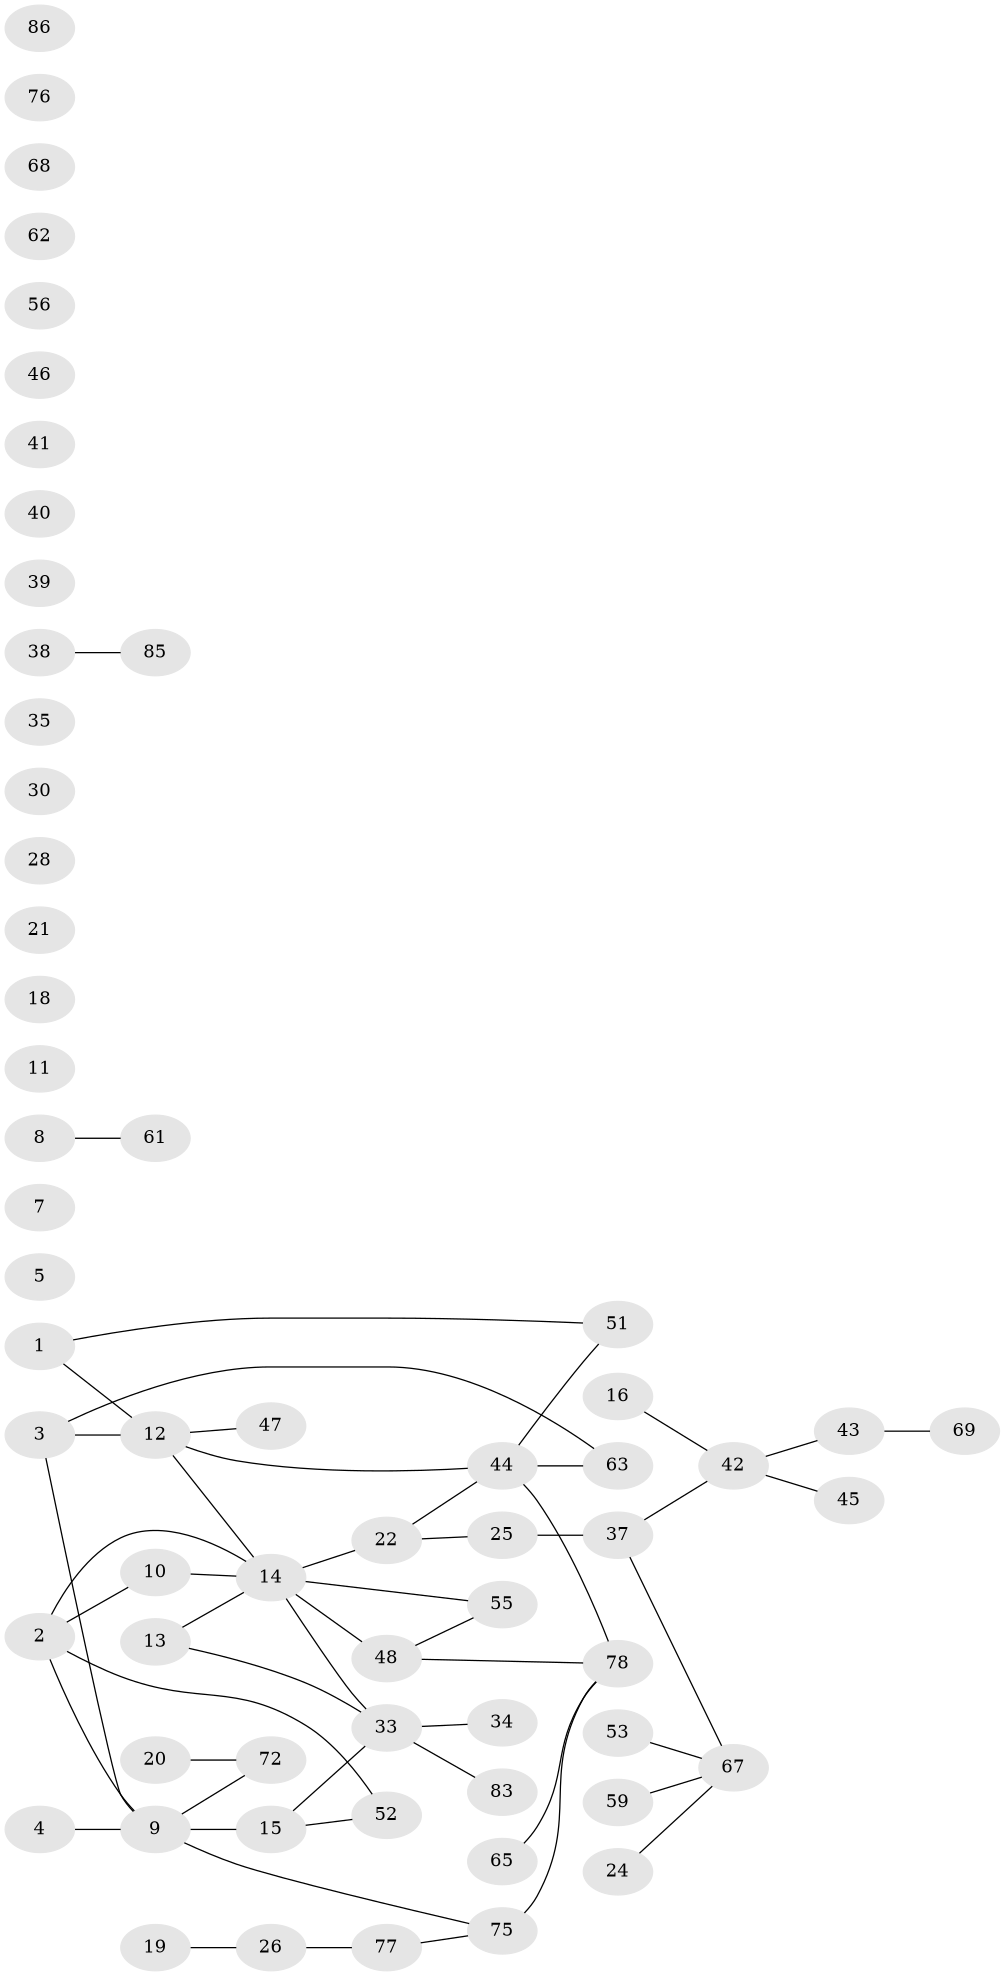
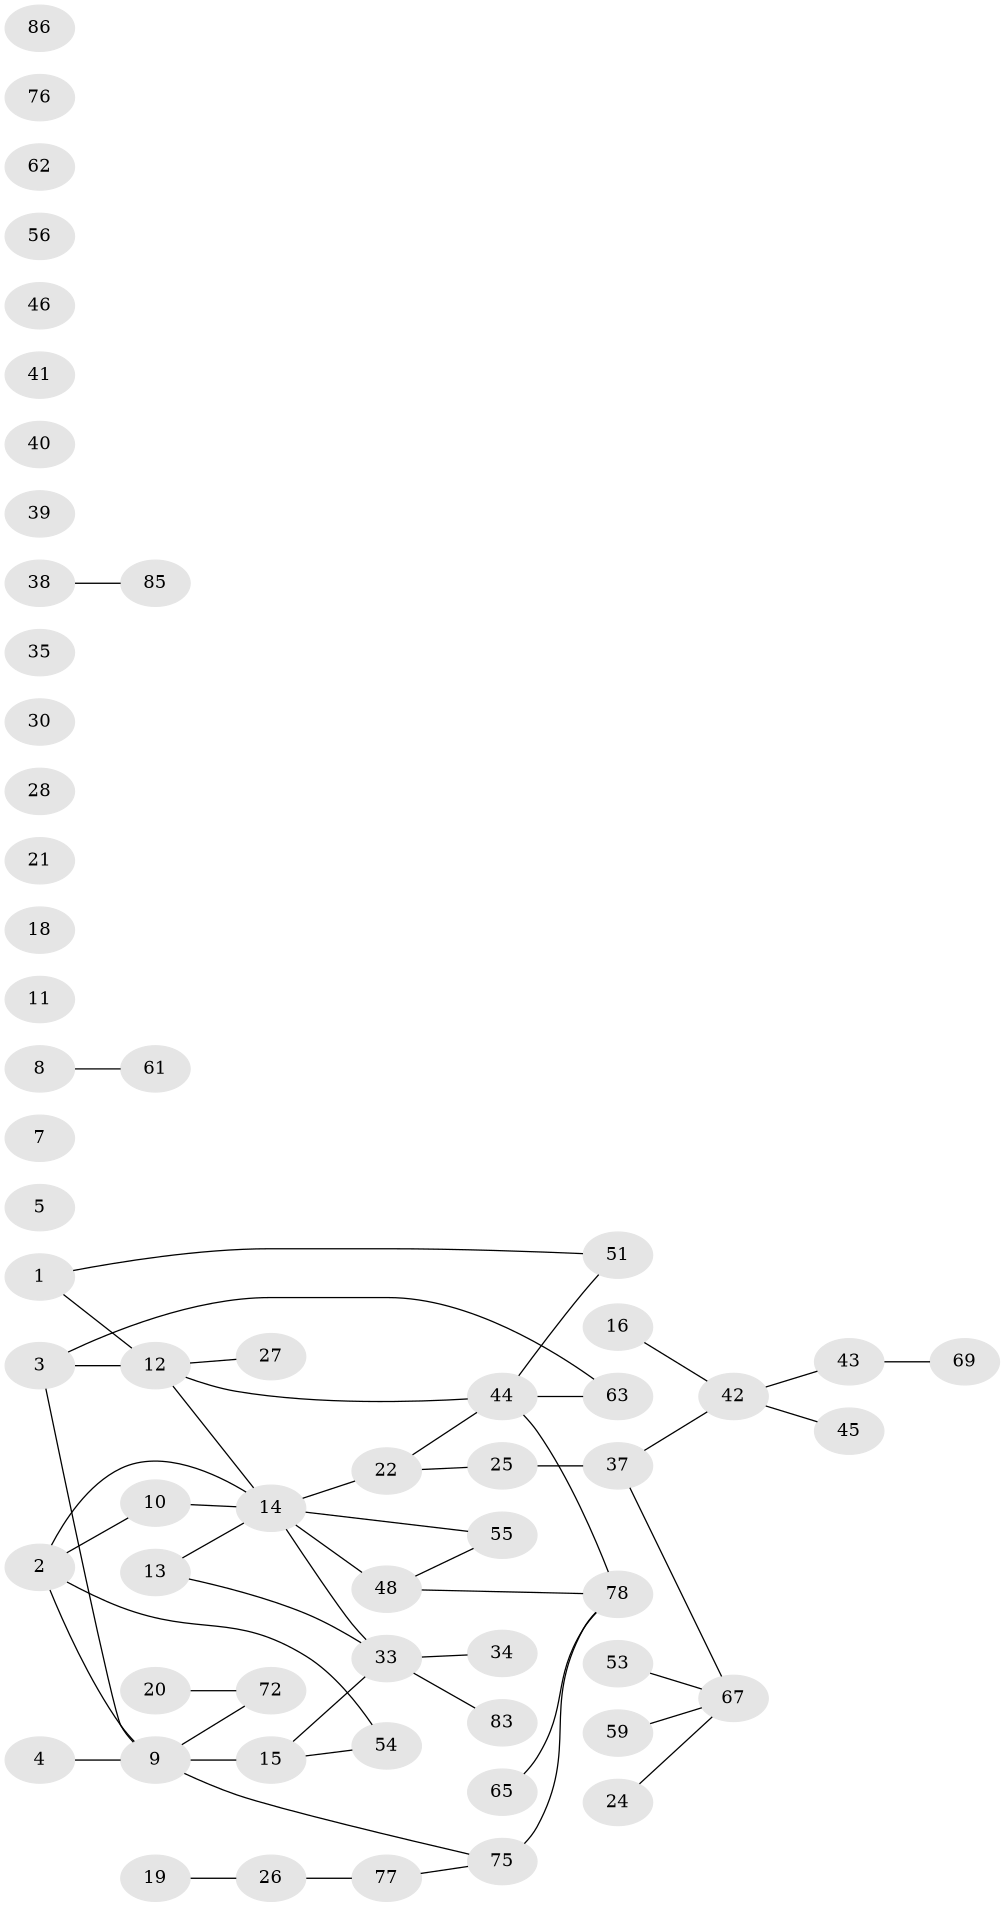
node "68": removed
node "47": label "47" -> "27"
node "52": label "52" -> "54"
